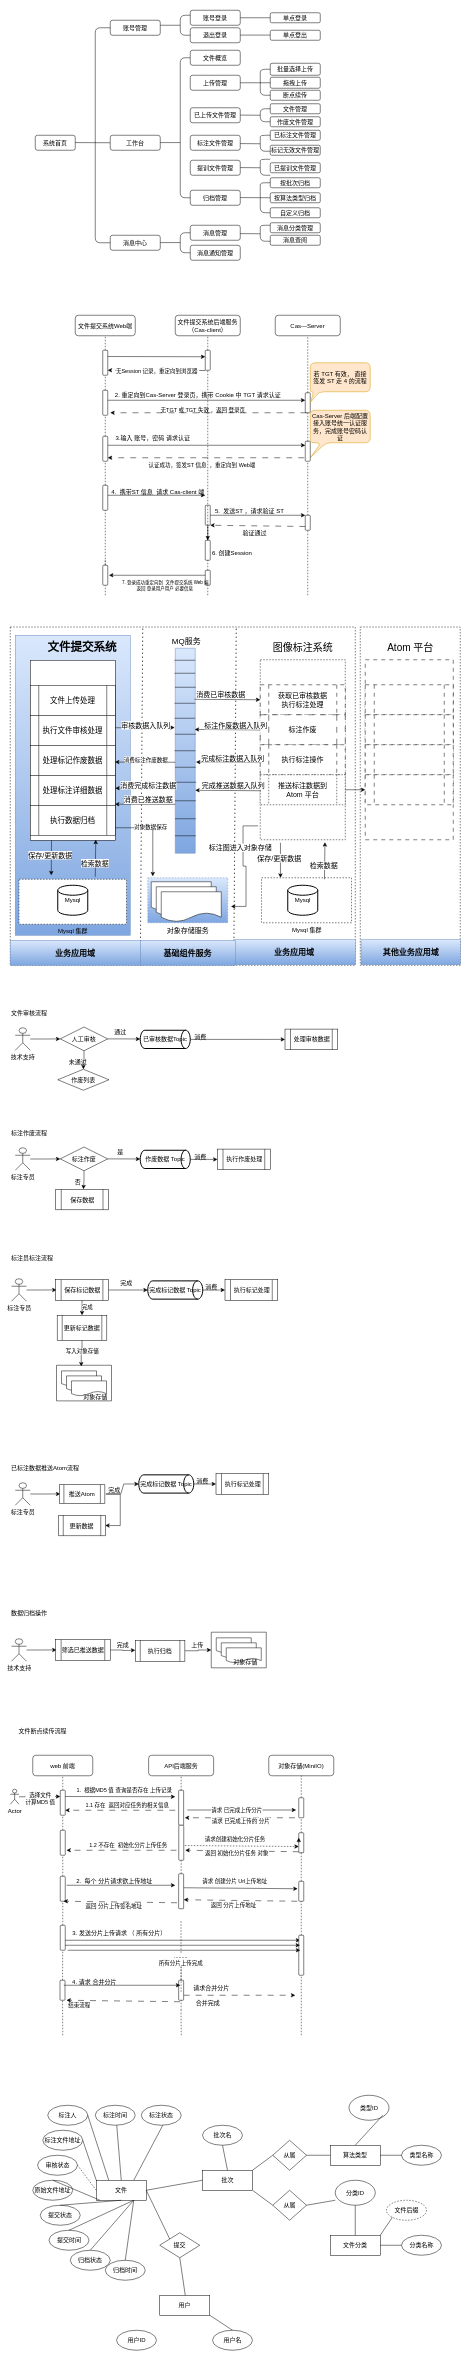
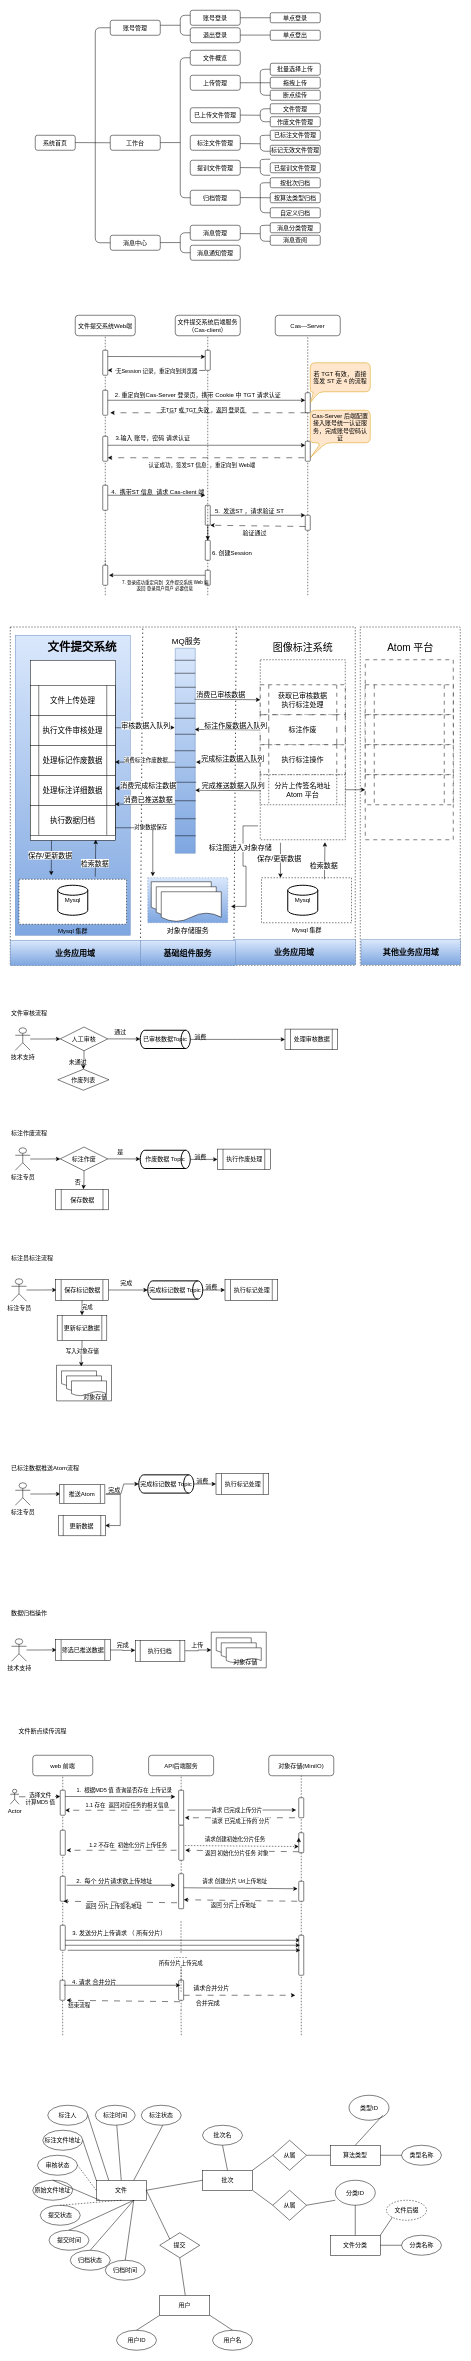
node "推送标注数据到 Atom 平台": label "推送标注数据到 Atom 平台" -> "分片上传签名地址 Atom 平台"
edge "文件" -- "提交状态": style solid -> dashed
edge "用户" -- "用户ID": added
